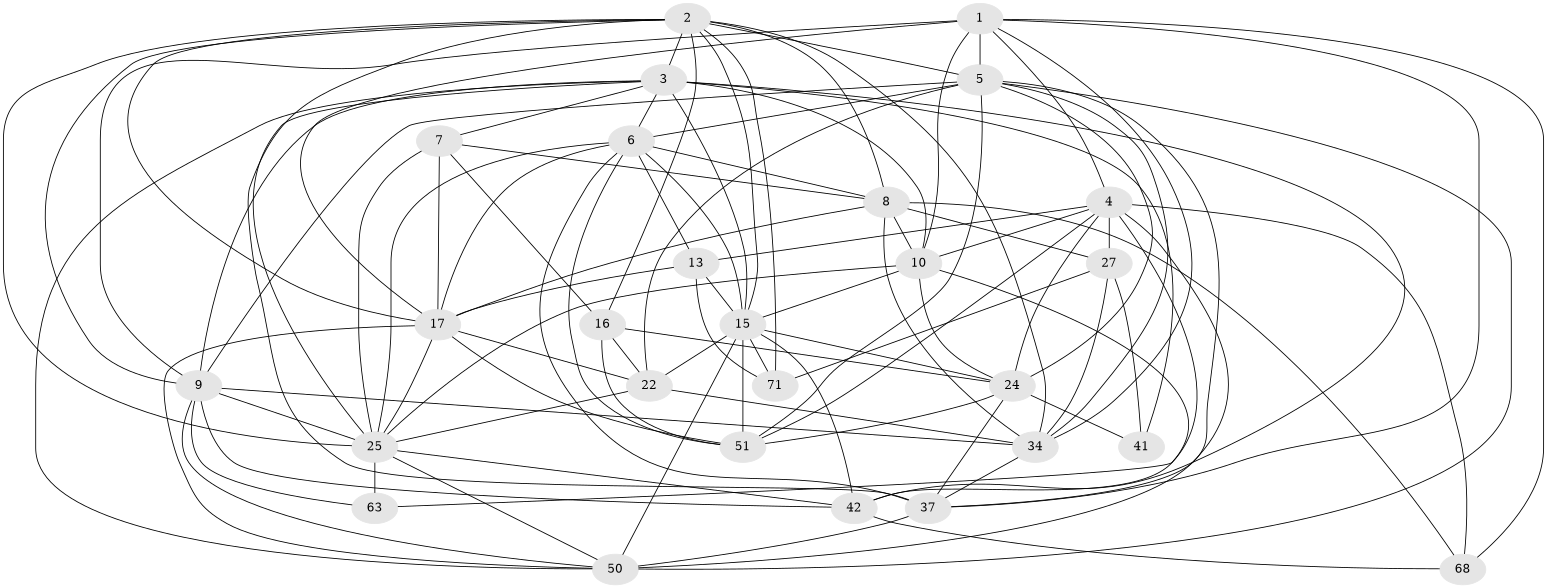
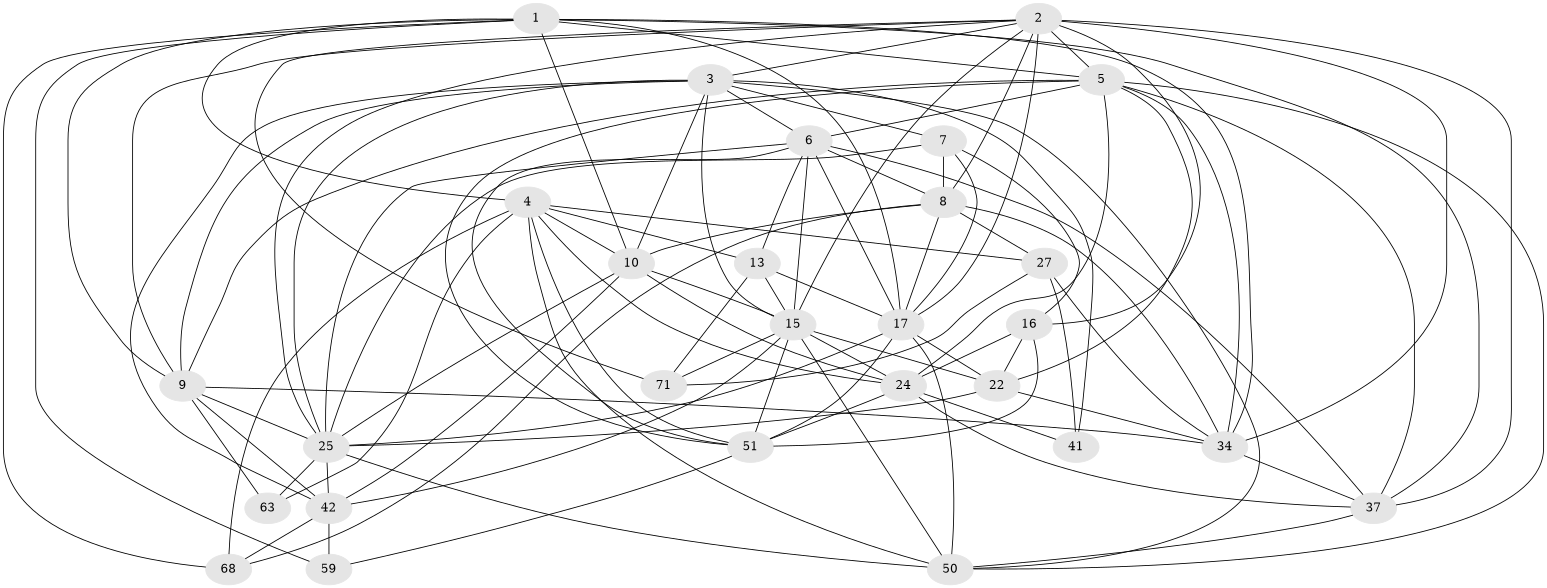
edge "9" -- "50": removed
node "59": added
